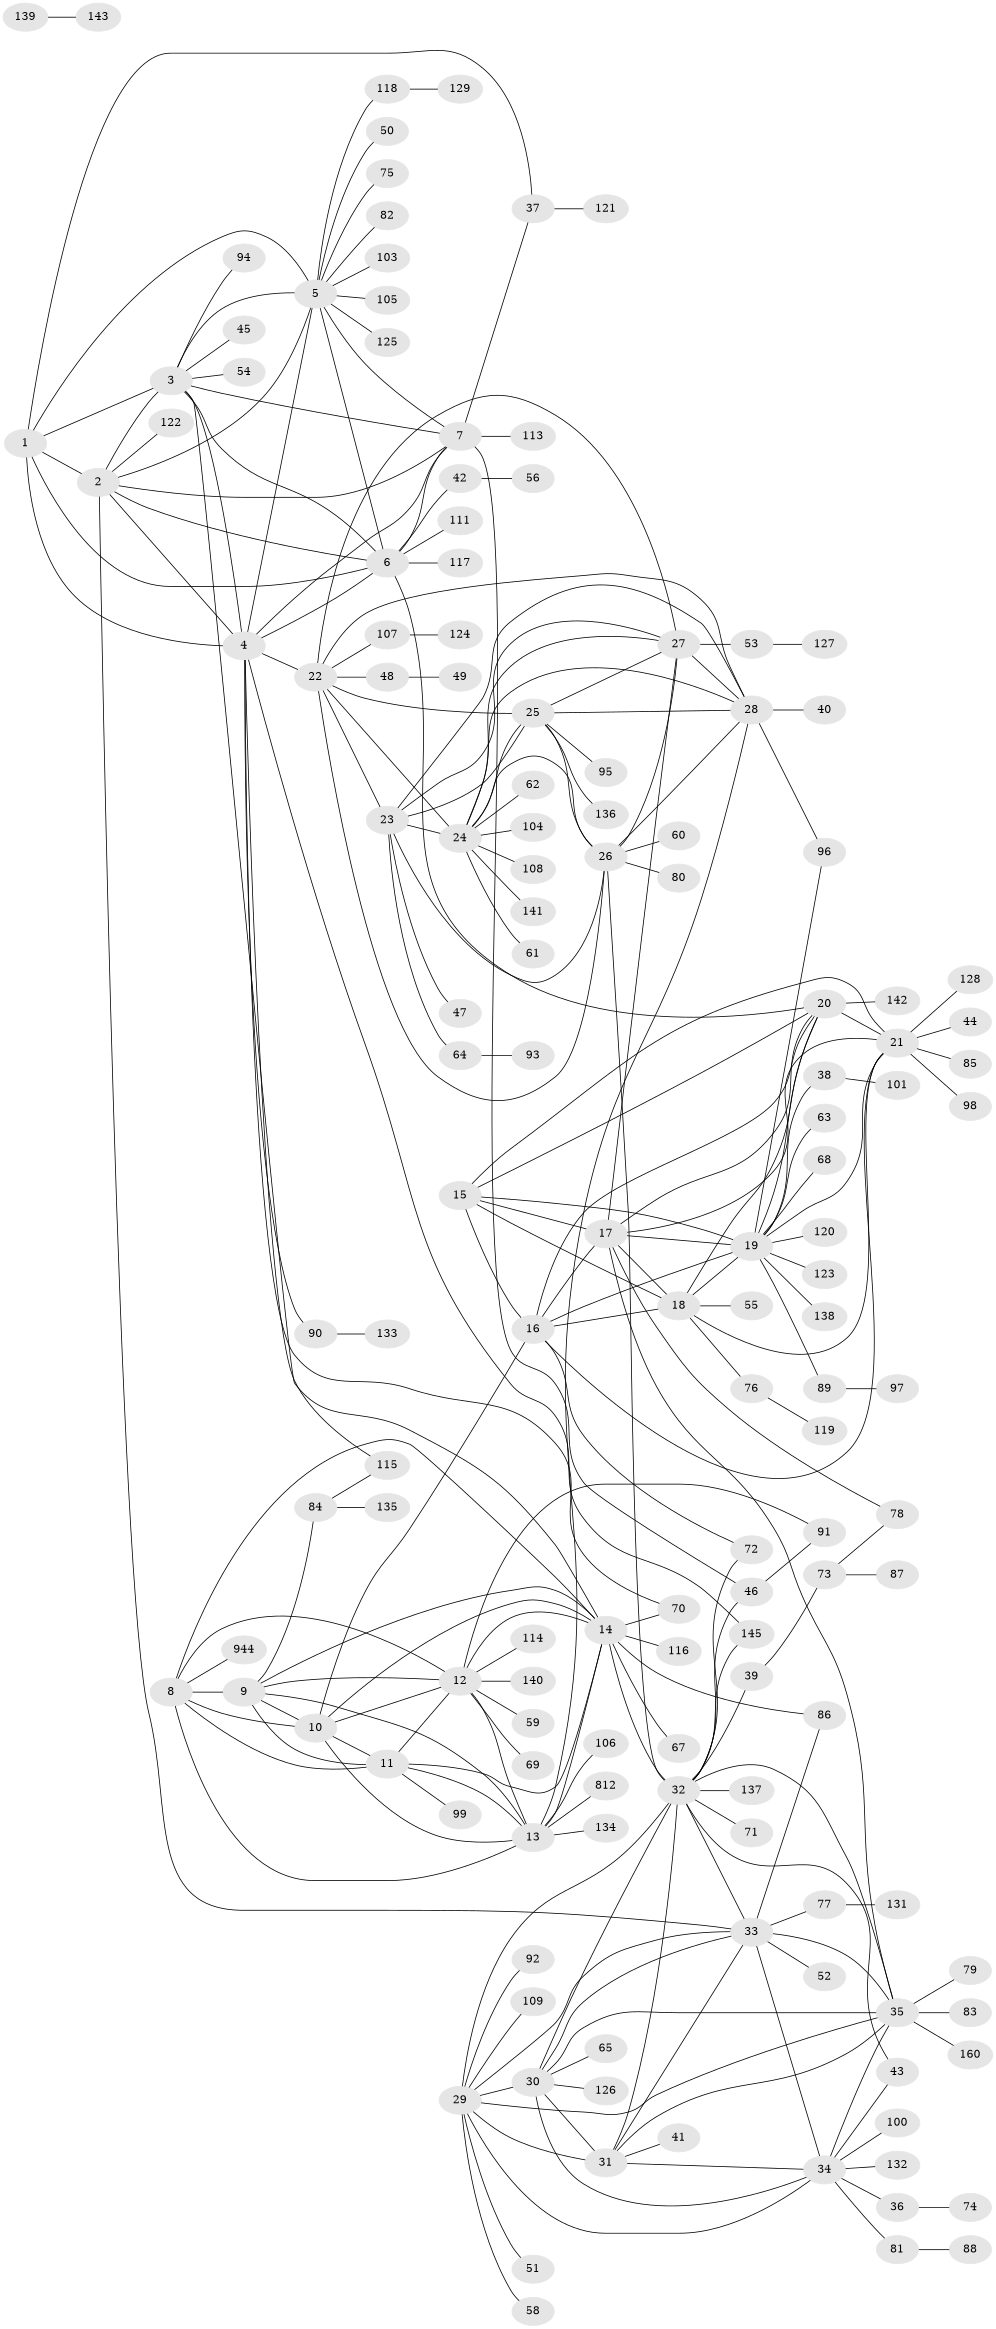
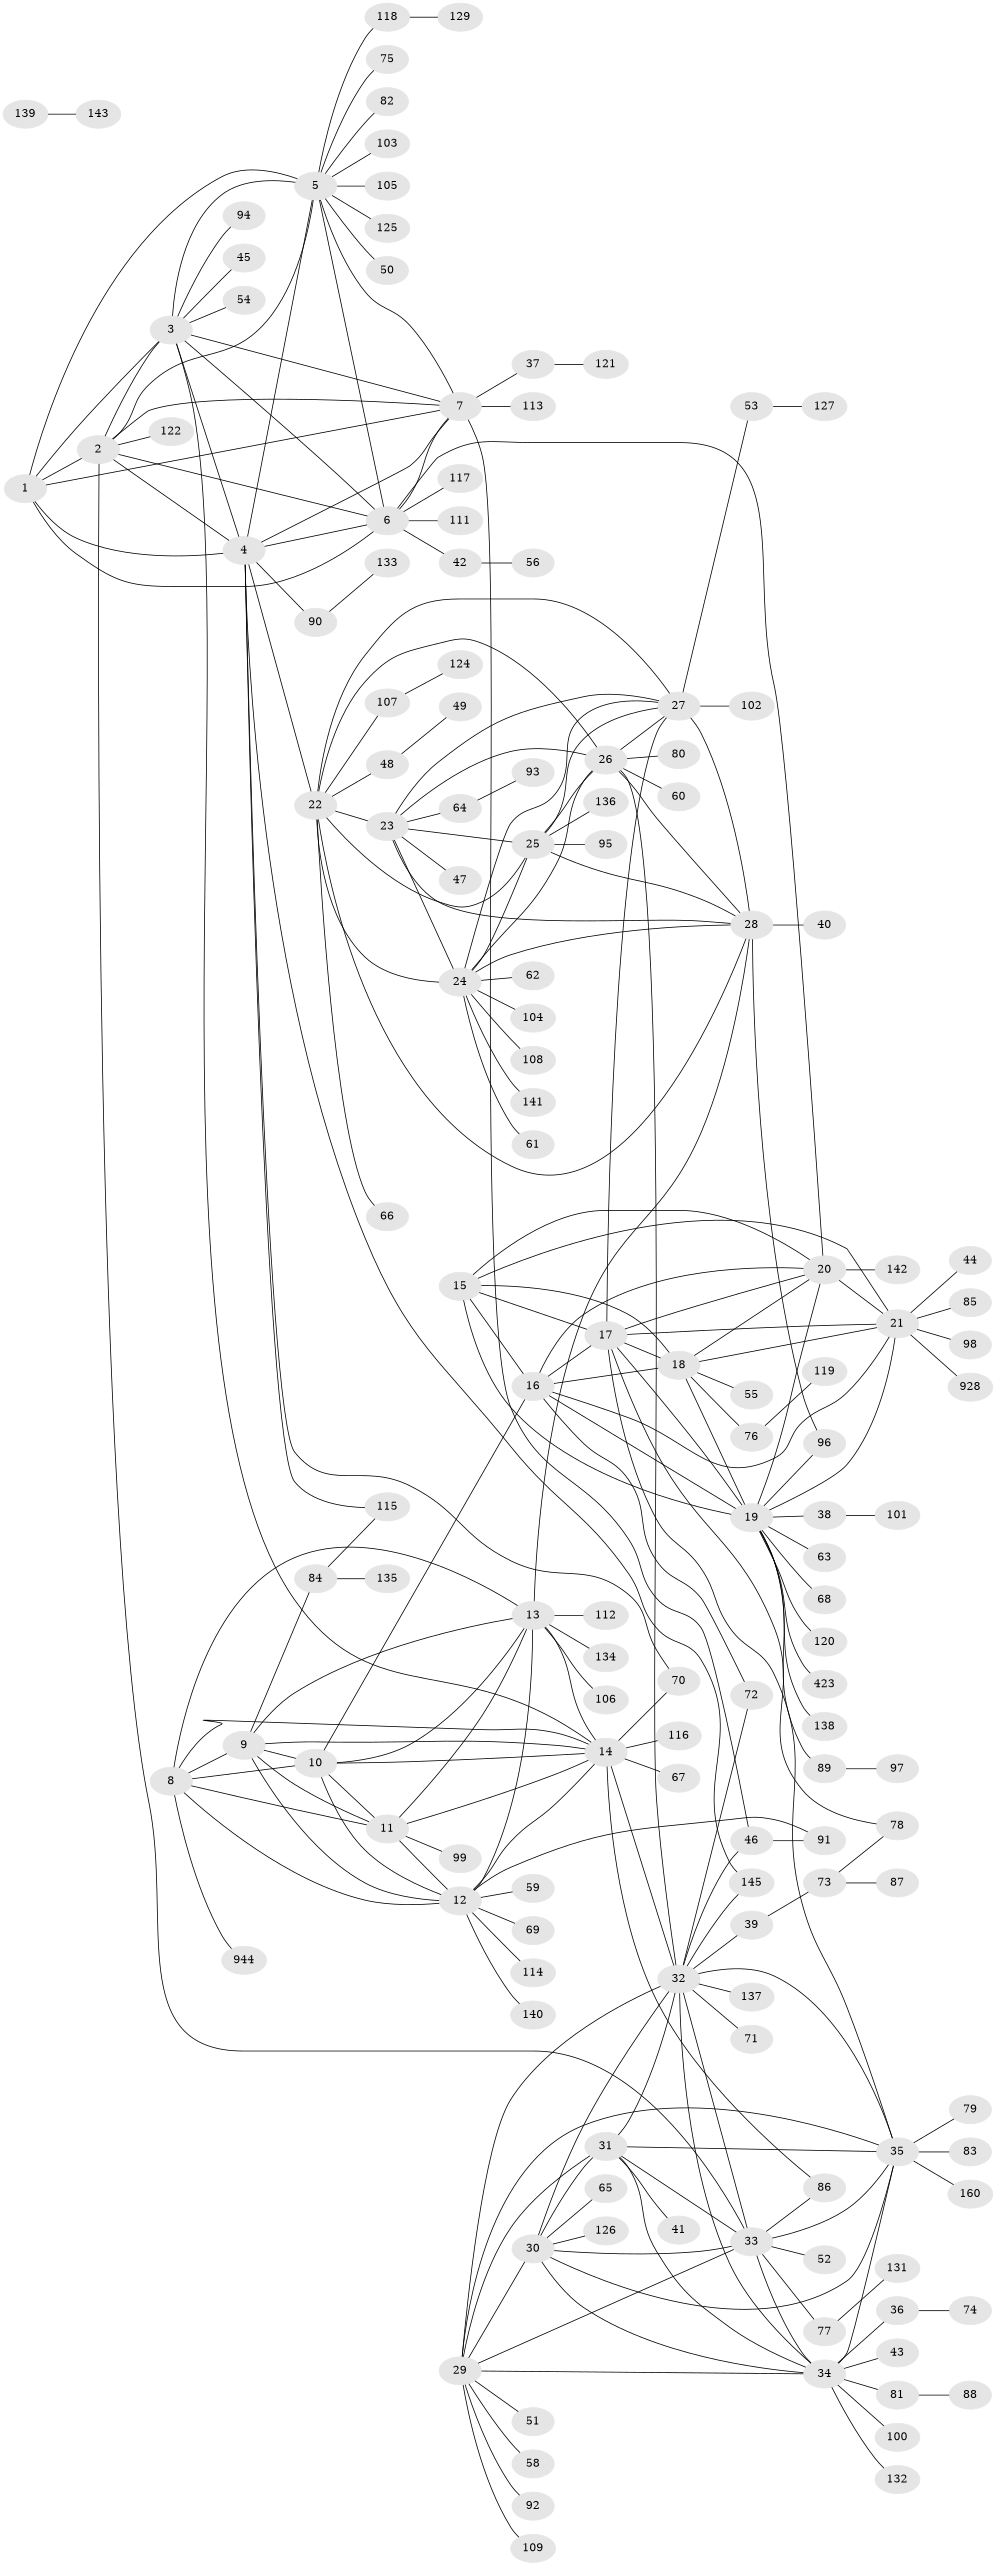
edge "37" -- "1": now "7" -- "1"
node "102": added
node "128": label "128" -> "928"
node "66": added
node "123": label "123" -> "423"
node "812": label "812" -> "112"
edge "32" -- "43": now "32" -- "34"
